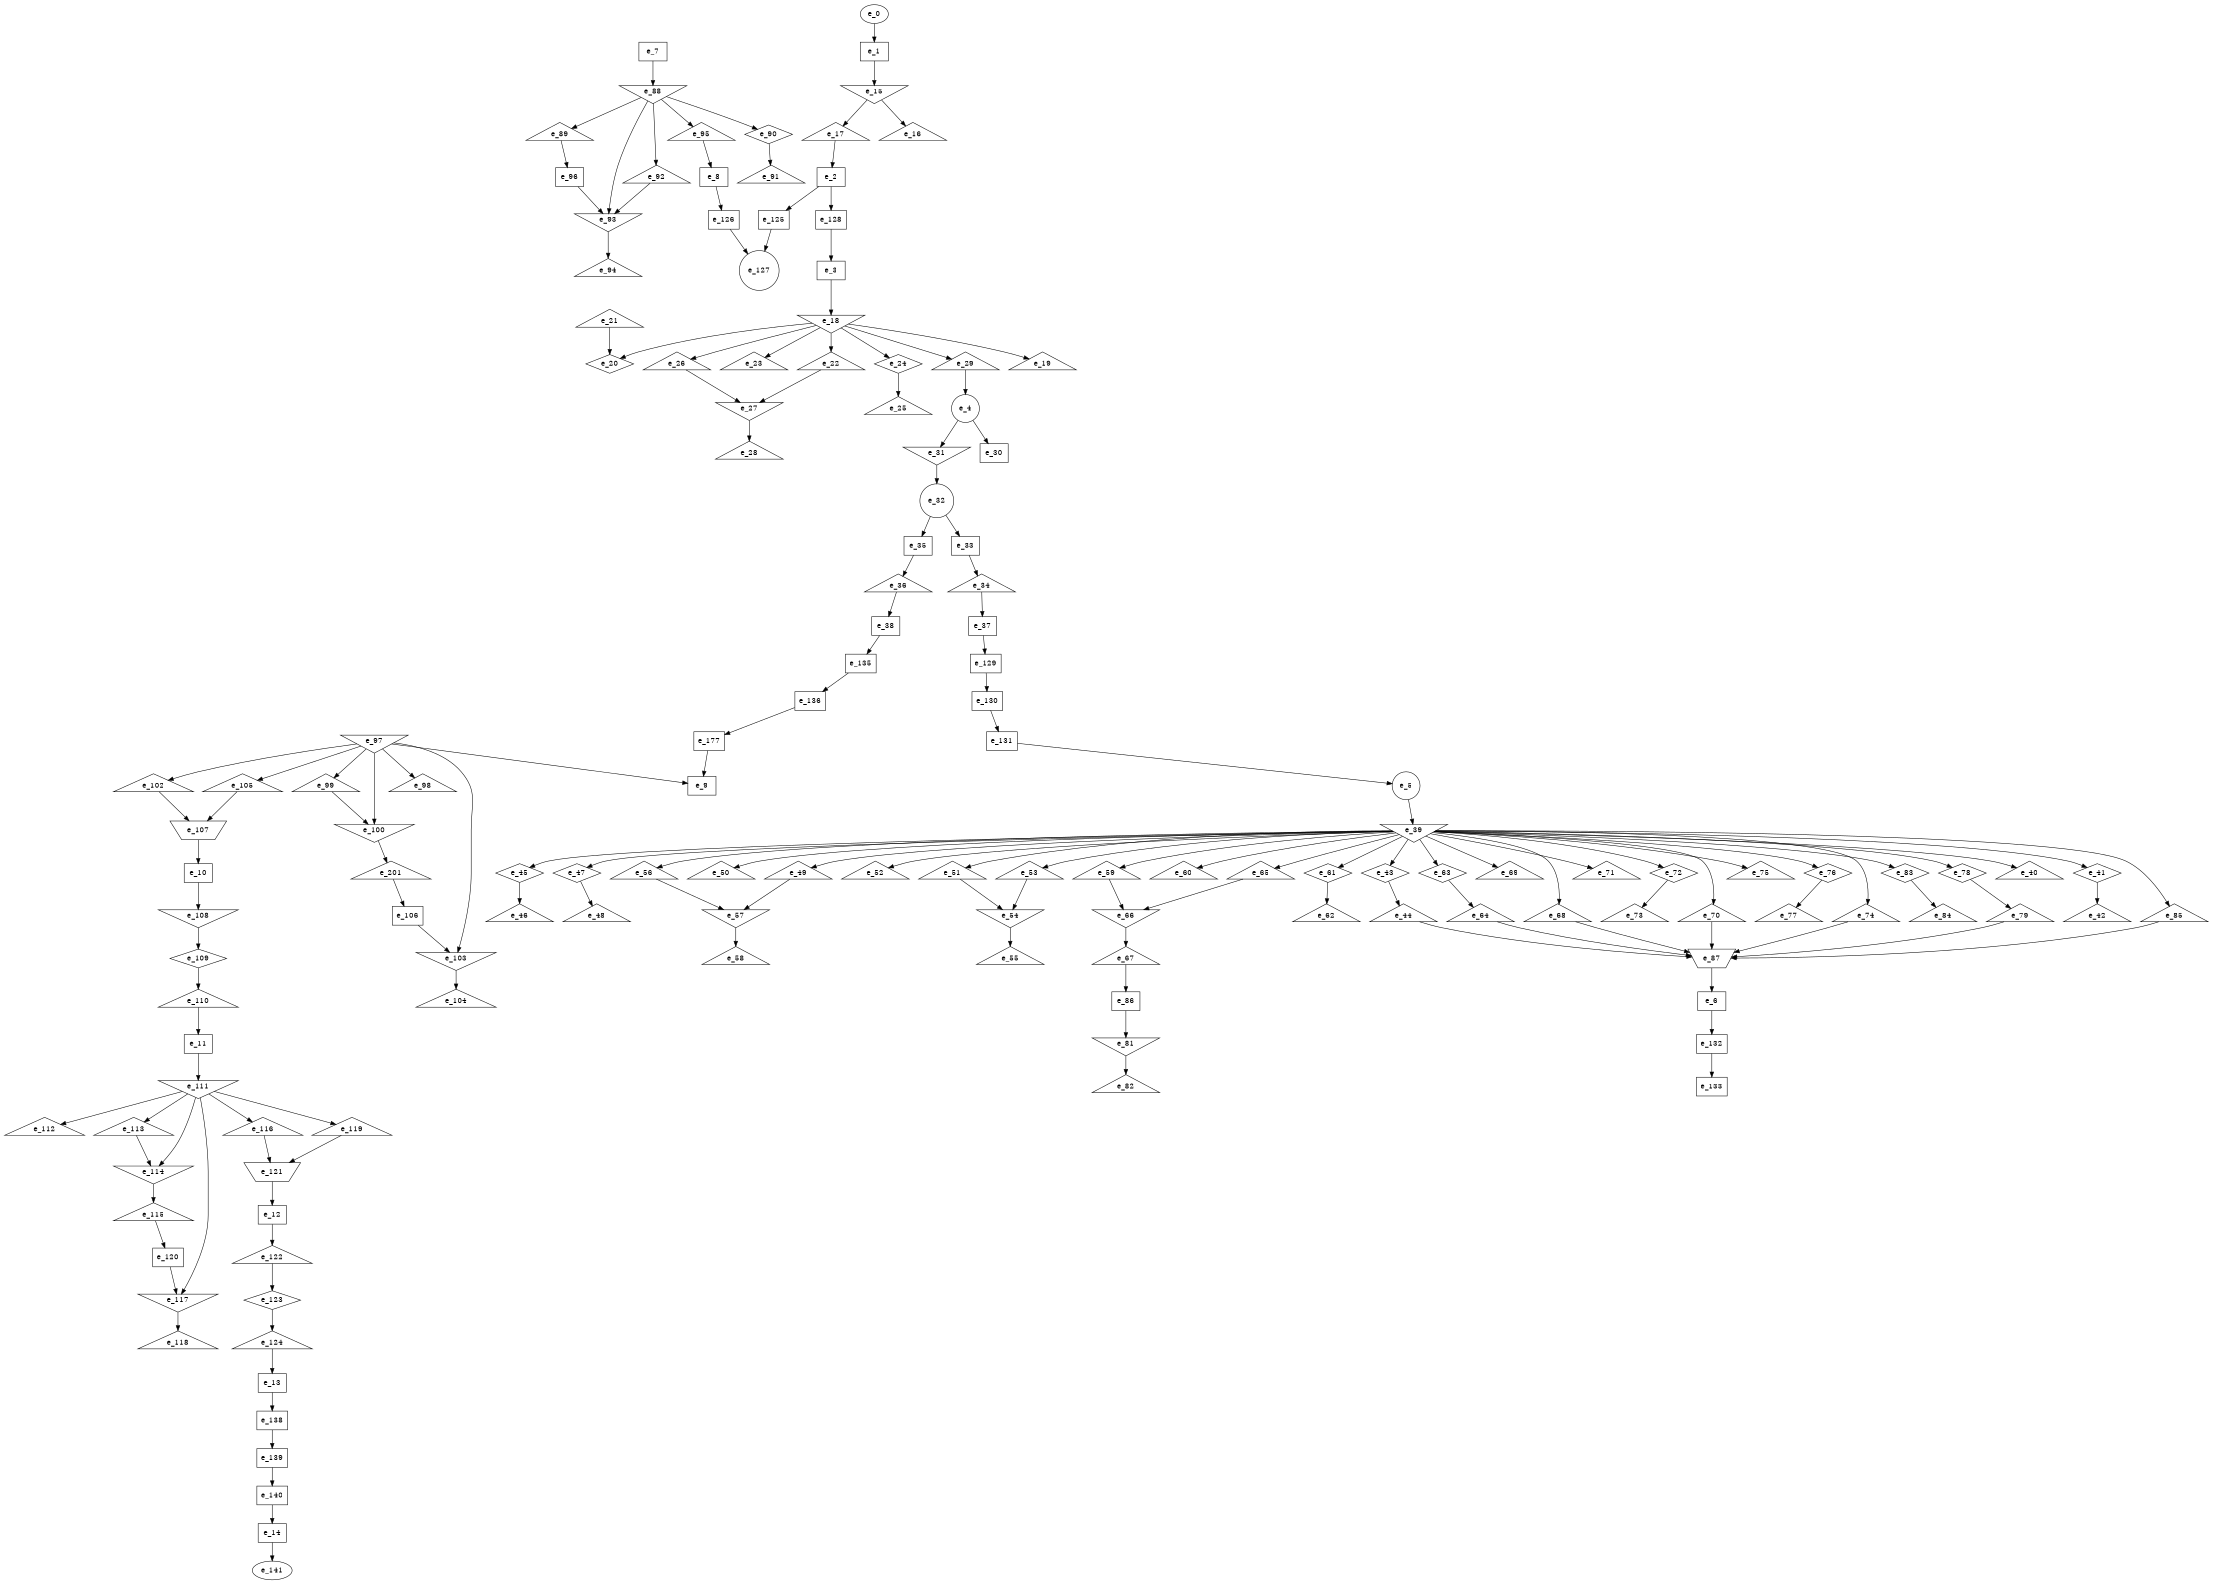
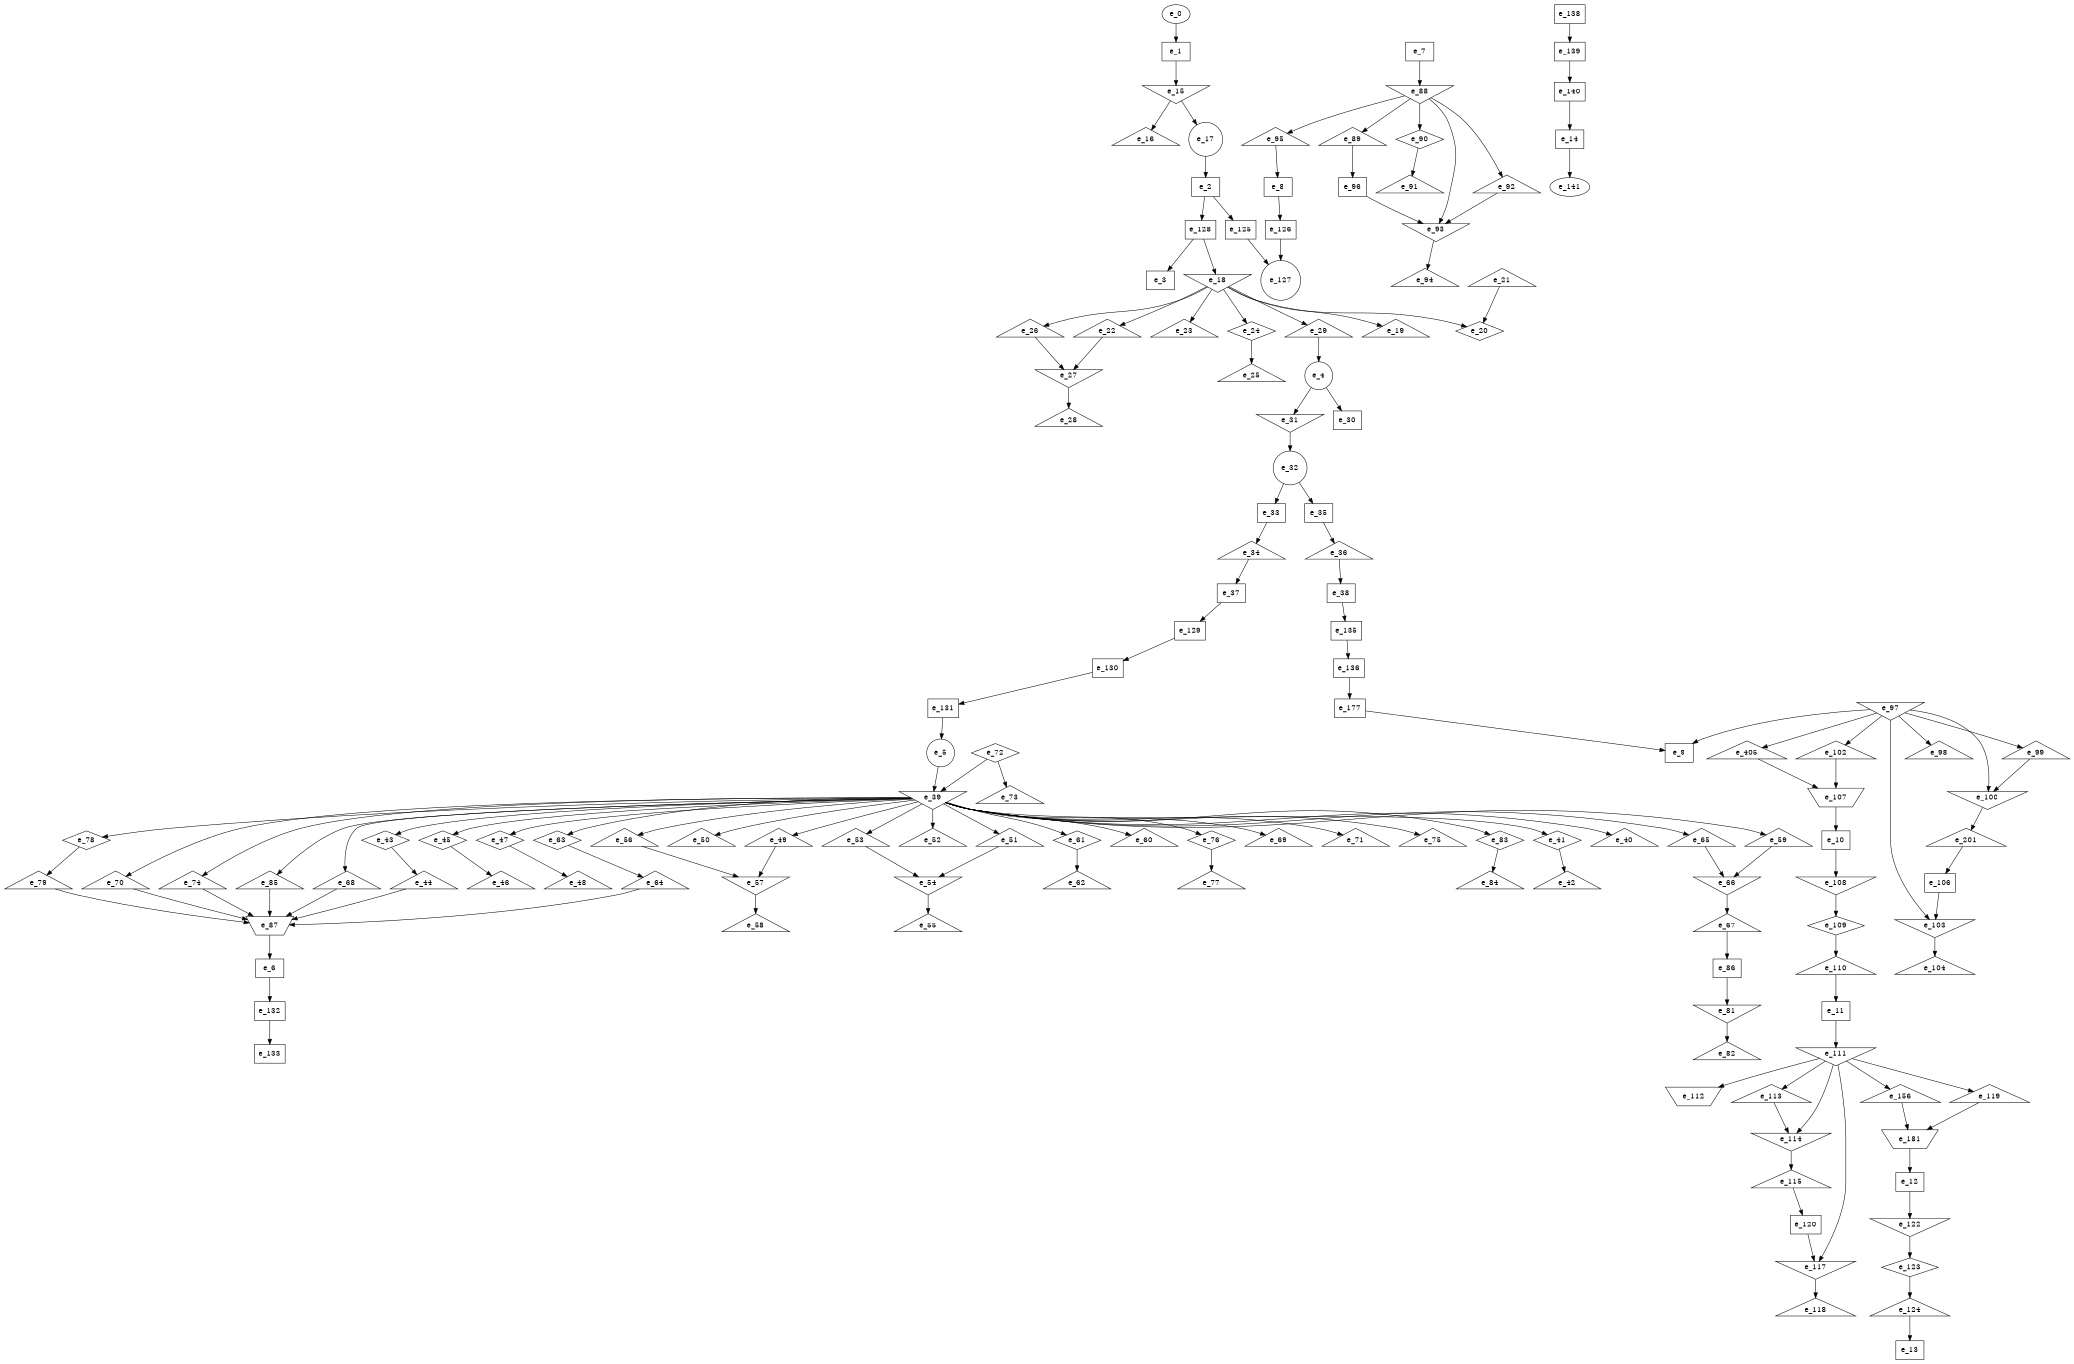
node "e_17": shape triangle -> circle
edge "e_3" -> "e_18": now "e_128" -> "e_18"
node "e_105": label "e_105" -> "e_405"
edge "e_39" -> "e_72": reversed
node "e_112": shape triangle -> invtrapezium
node "e_116": label "e_116" -> "e_156"
node "e_121": label "e_121" -> "e_181"
node "e_122": shape triangle -> invtriangle
edge "e_13" -> "e_138": removed
